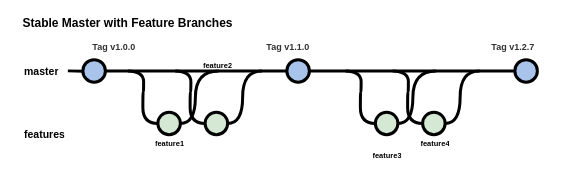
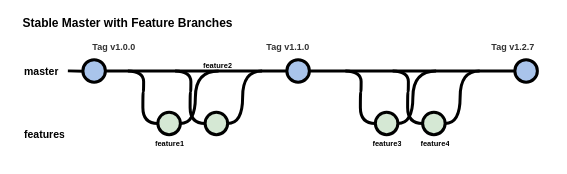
node "feature3": moved (387, 157) -> (387, 146)
